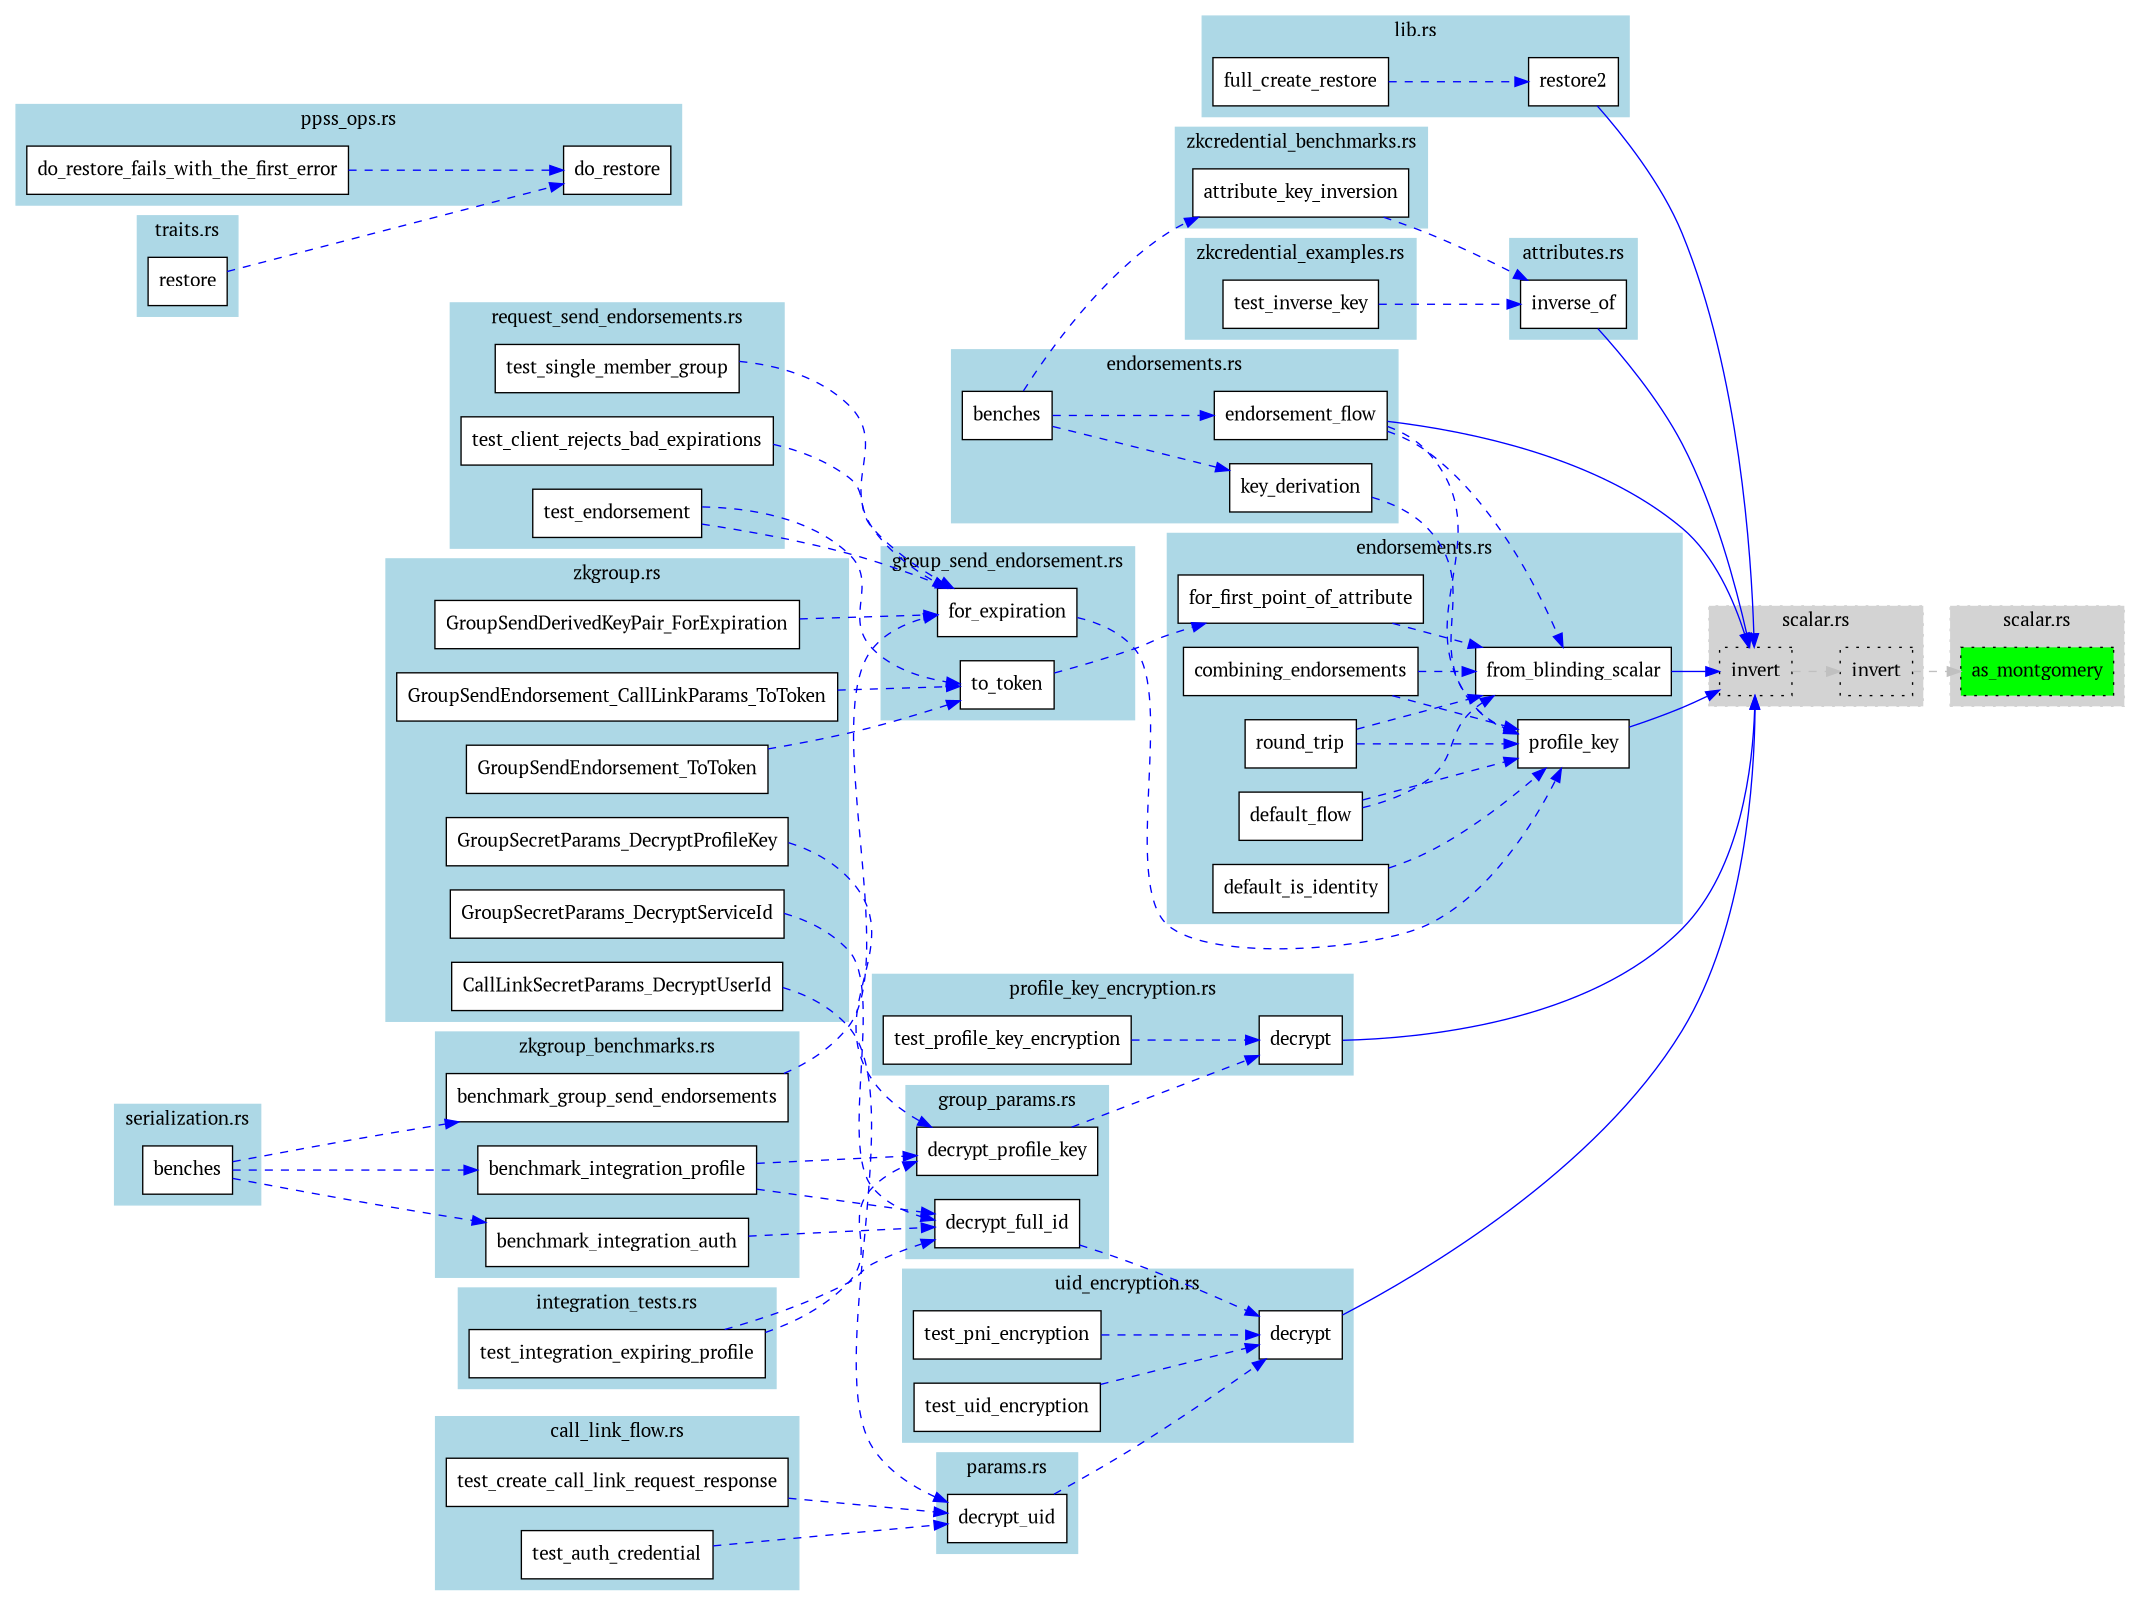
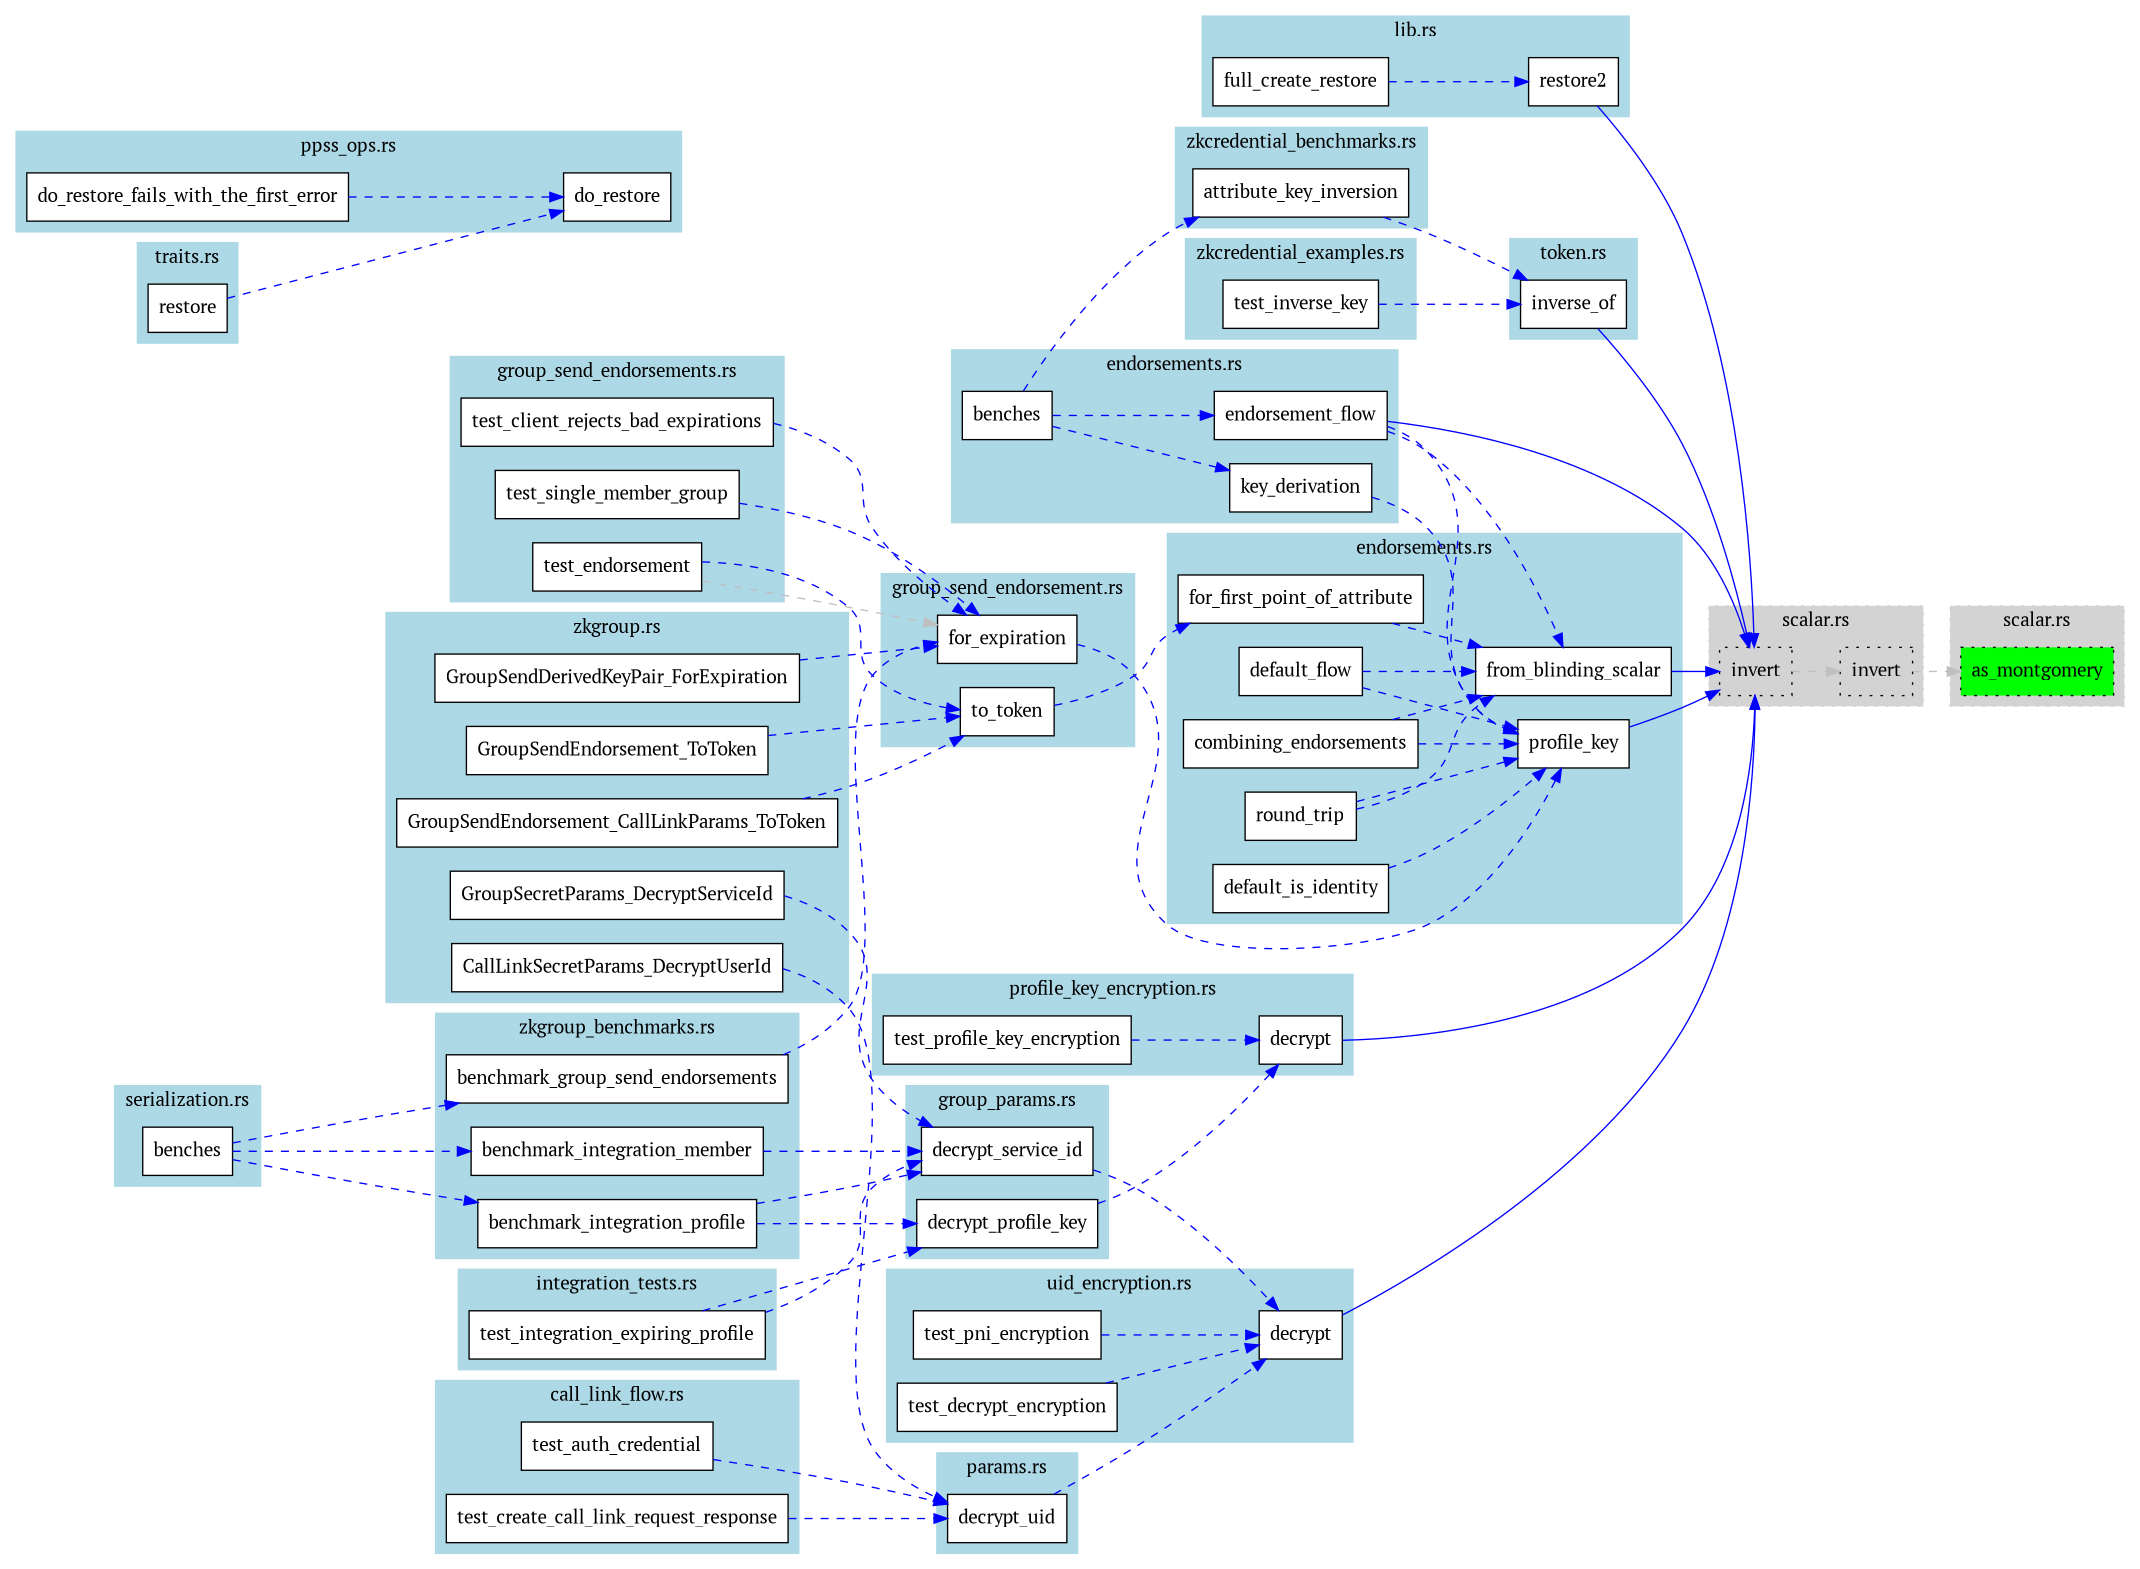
cluster "attributes.rs": label "attributes.rs" -> "token.rs"
cluster "request_send_endorsements.rs": label "request_send_endorsements.rs" -> "group_send_endorsements.rs"
edge "test_endorsement" -> "for_expiration": color blue -> gray
node "GroupSecretParams_DecryptProfileKey": removed
node "decrypt_full_id": label "decrypt_full_id" -> "decrypt_service_id"
node "benchmark_integration_auth": label "benchmark_integration_auth" -> "benchmark_integration_member"
node "test_uid_encryption": label "test_uid_encryption" -> "test_decrypt_encryption"
